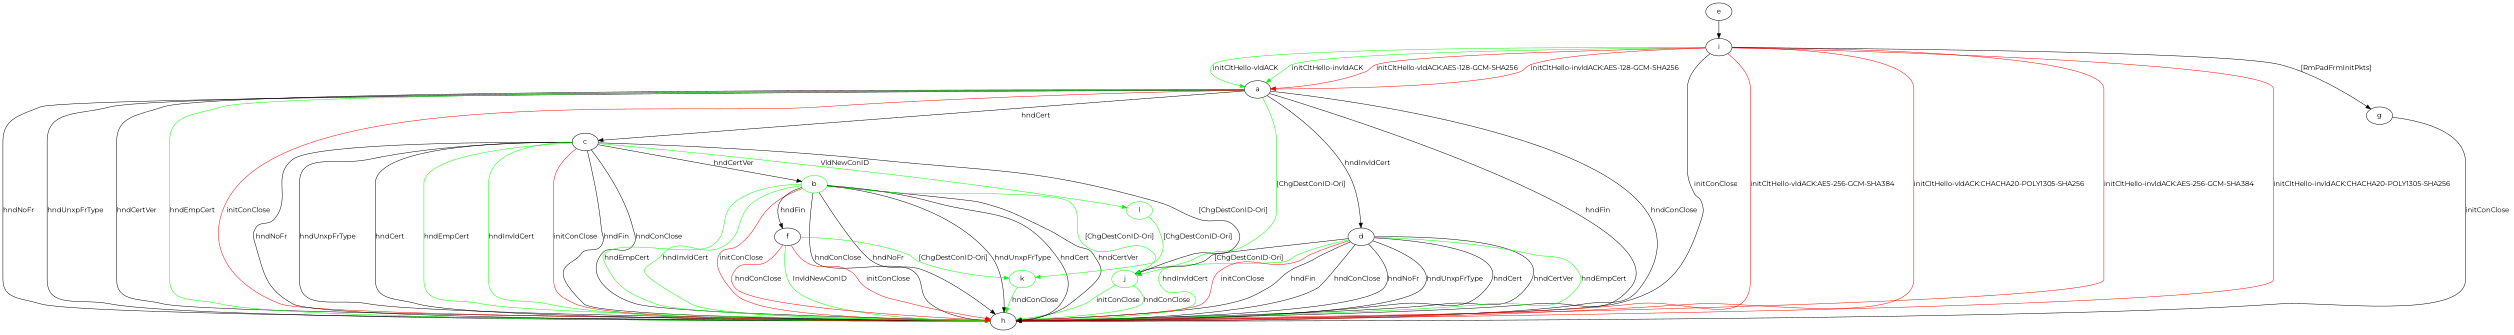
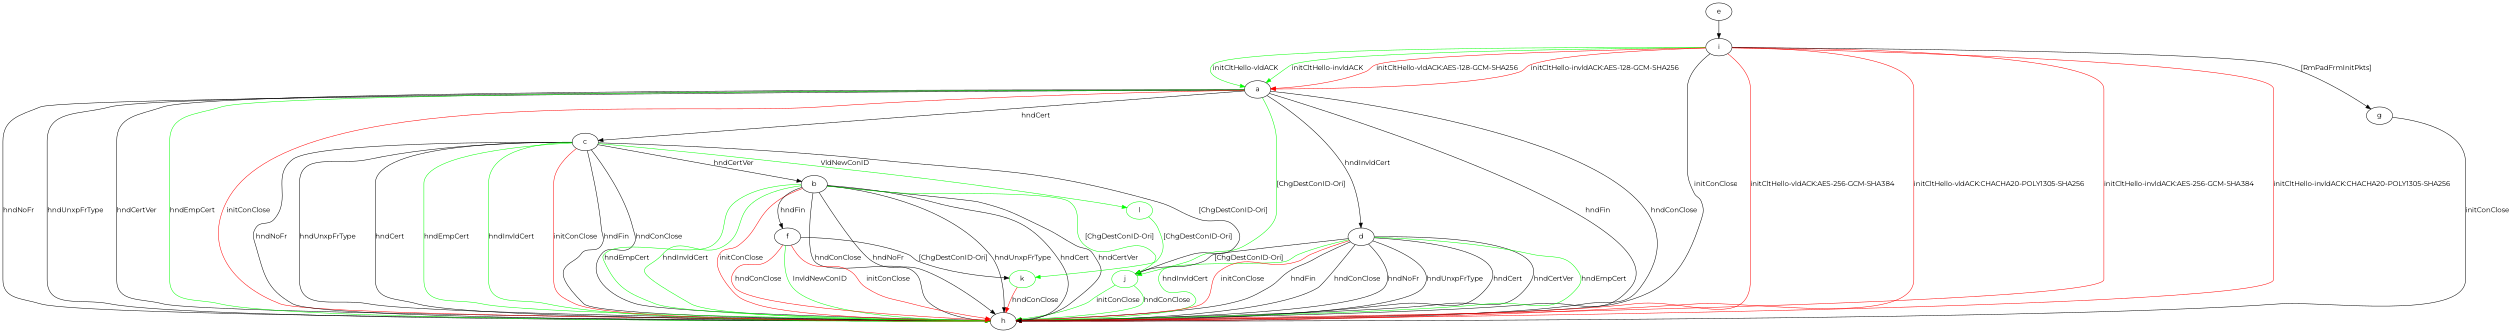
node "b": color green -> black
edge "f" -> "k": color green -> black
edge "k" -> "h": color green -> red
